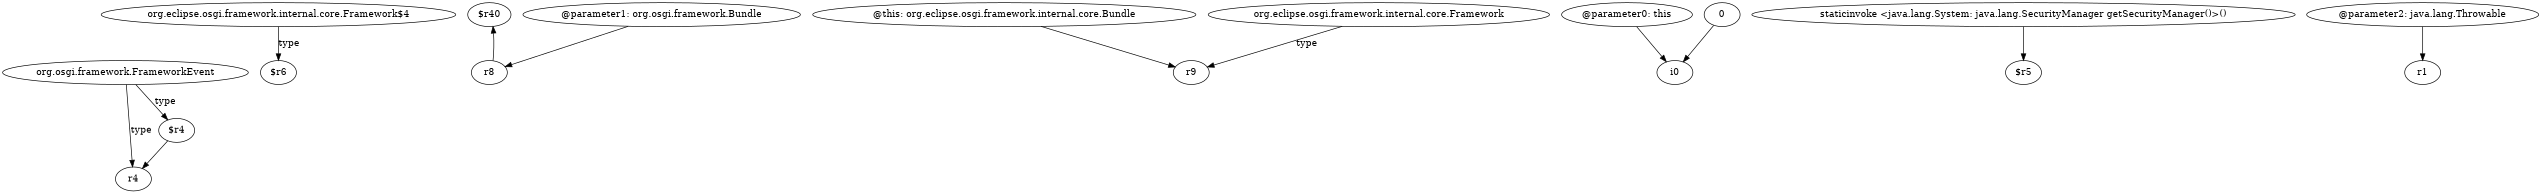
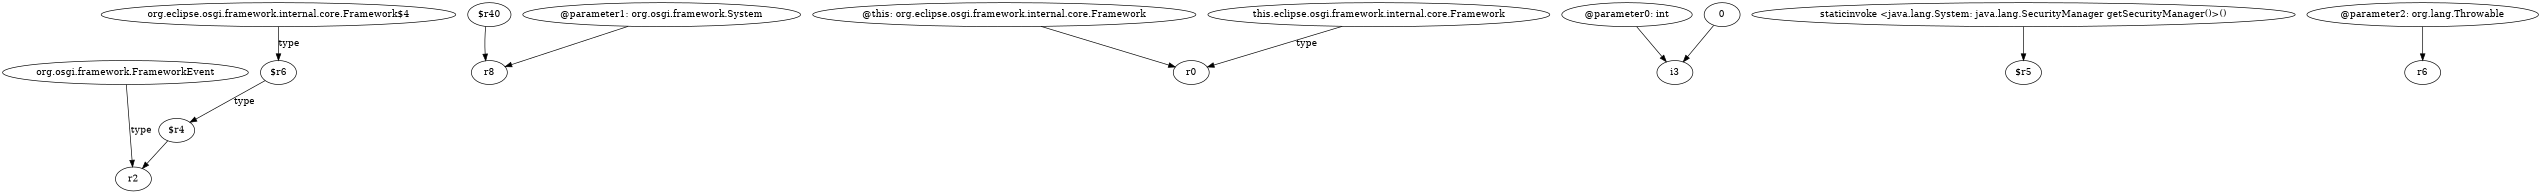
node "@parameter1: org.osgi.framework.Bundle": label "@parameter1: org.osgi.framework.Bundle" -> "@parameter1: org.osgi.framework.System"
node "@this: org.eclipse.osgi.framework.internal.core.Bundle": label "@this: org.eclipse.osgi.framework.internal.core.Bundle" -> "@this: org.eclipse.osgi.framework.internal.core.Framework"
node "org.eclipse.osgi.framework.internal.core.Framework": label "org.eclipse.osgi.framework.internal.core.Framework" -> "this.eclipse.osgi.framework.internal.core.Framework"
node "@parameter0: this": label "@parameter0: this" -> "@parameter0: int"
node "@parameter2: java.lang.Throwable": label "@parameter2: java.lang.Throwable" -> "@parameter2: org.lang.Throwable"
edge "r8" -> "$r40": reversed
node "r9": label "r9" -> "r0"
node "i0": label "i0" -> "i3"
node "r1": label "r1" -> "r6"
edge "org.osgi.framework.FrameworkEvent" -> "$r4": now "$r6" -> "$r4"
node "r4": label "r4" -> "r2"
